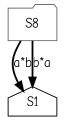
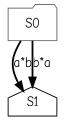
node "S8": label "S8" -> "S0"
